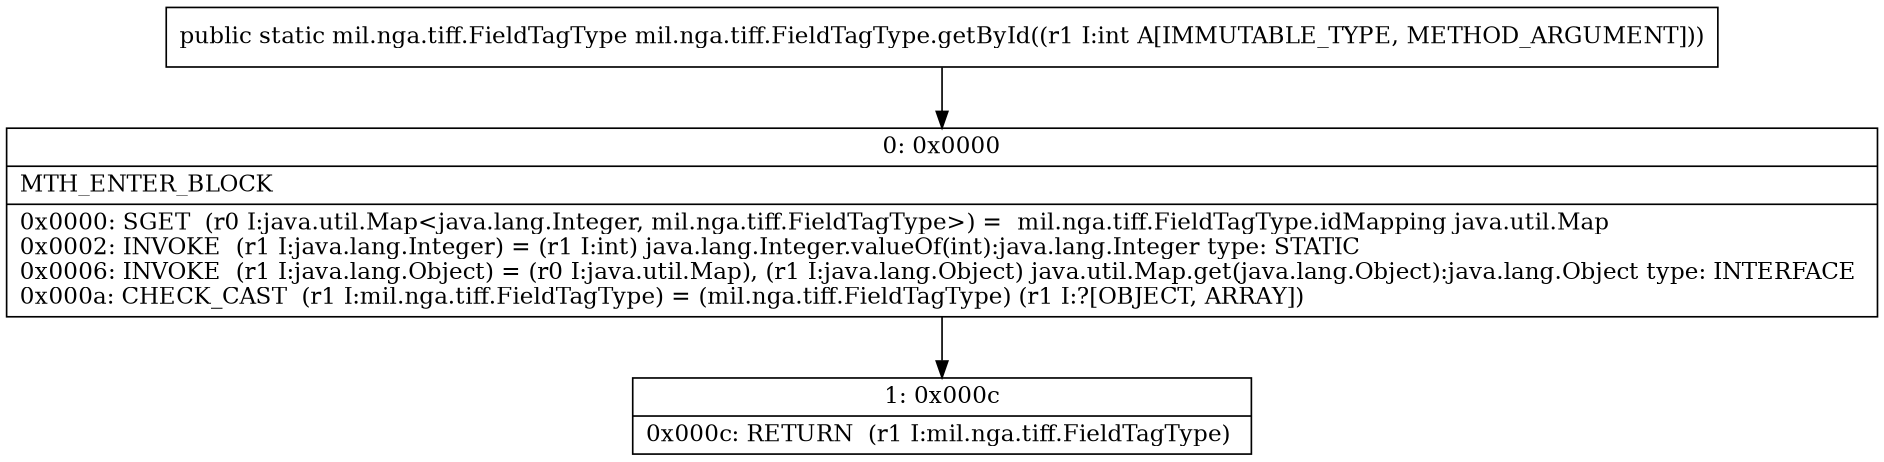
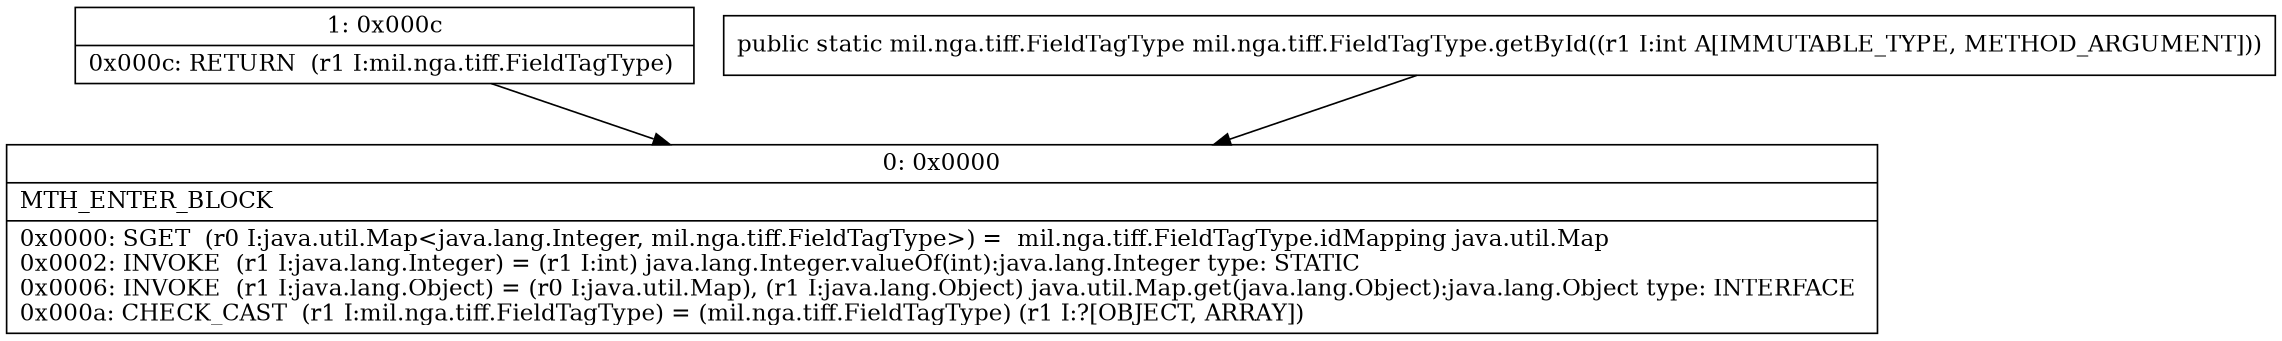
edge "0: 0x0000" -> "1: 0x000c": reversed
